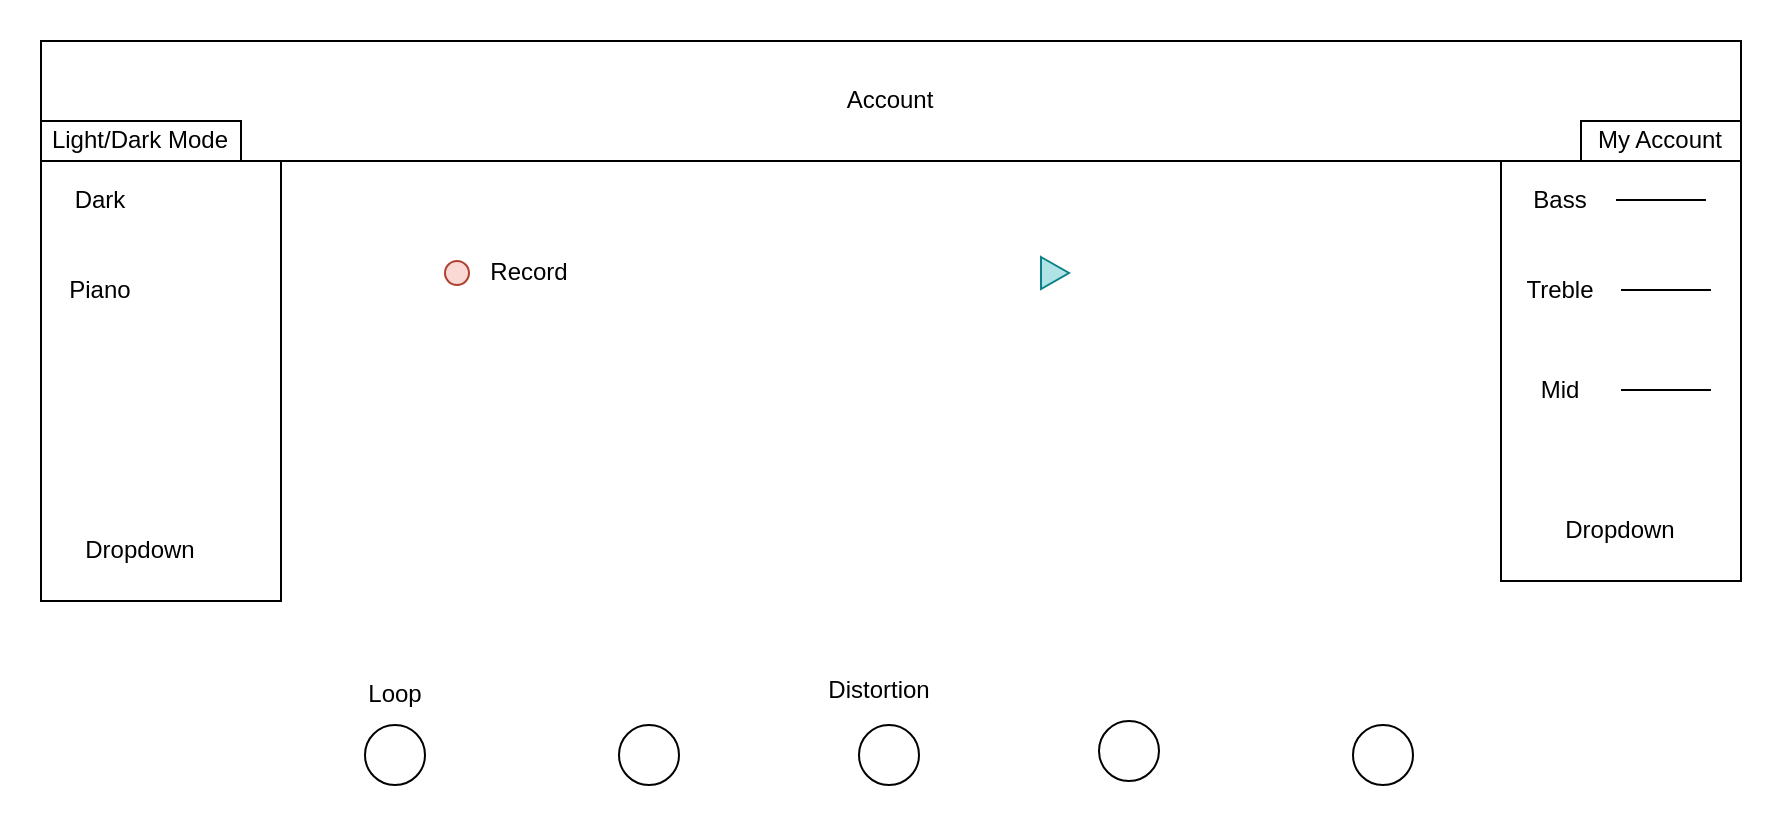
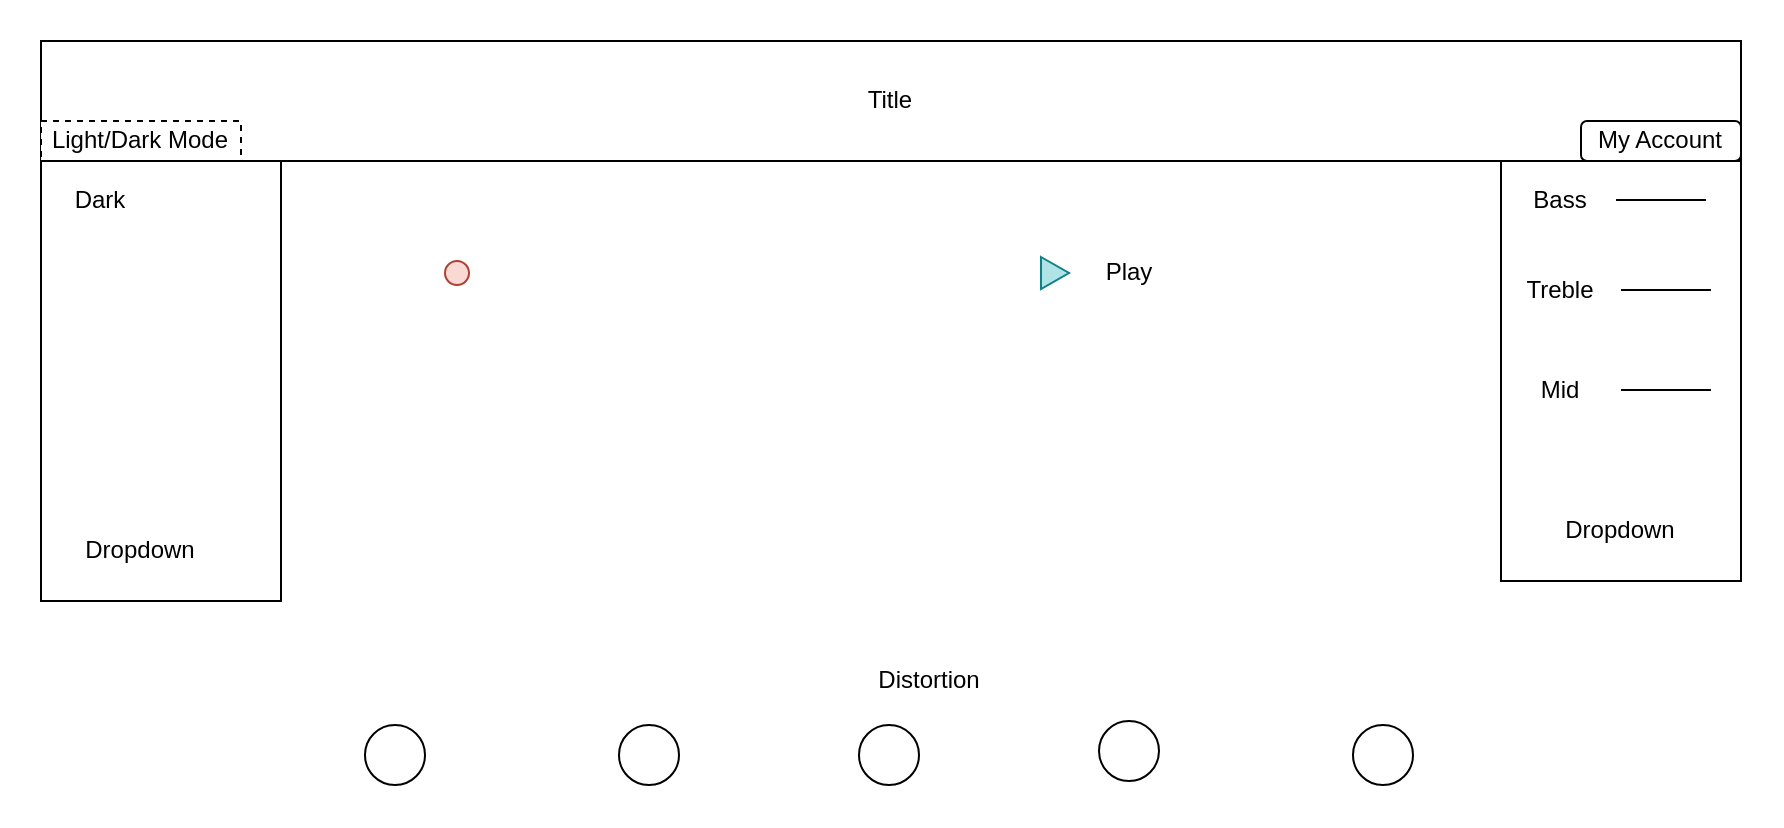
node "Account": label "Account" -> "Title"
node "Light/Dark Mode": style solid -> dashed
node "My Account": shape rectangle -> rounded rectangle
node "Record": removed
node "Play": added
node "Piano": removed
node "Distortion": moved (879, 691) -> (929, 681)
node "Loop": removed
